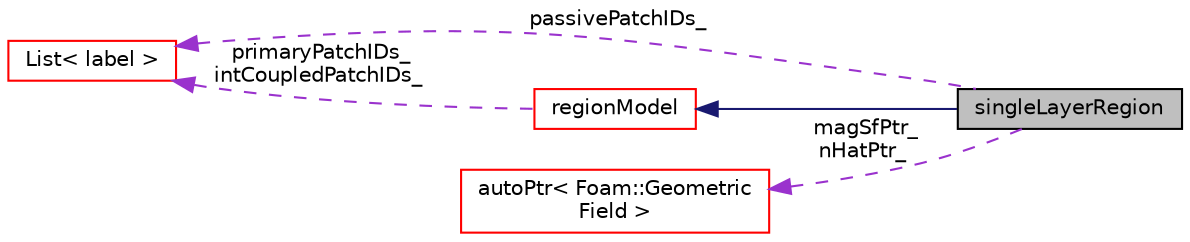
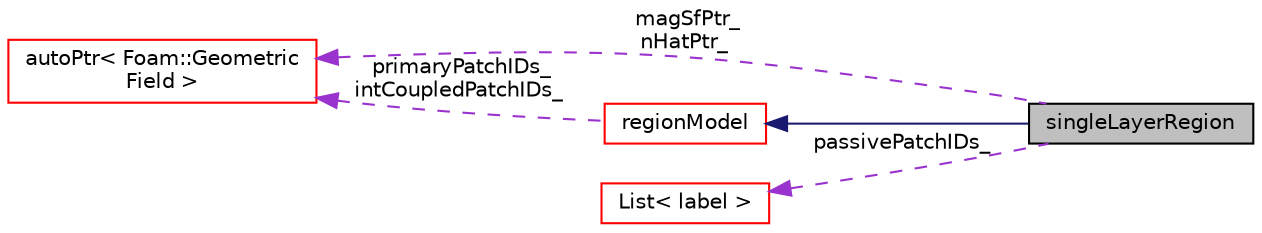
edge "regionModel" -> "List< label >": now "regionModel" -> "autoPtr< Foam::Geometric Field >"
